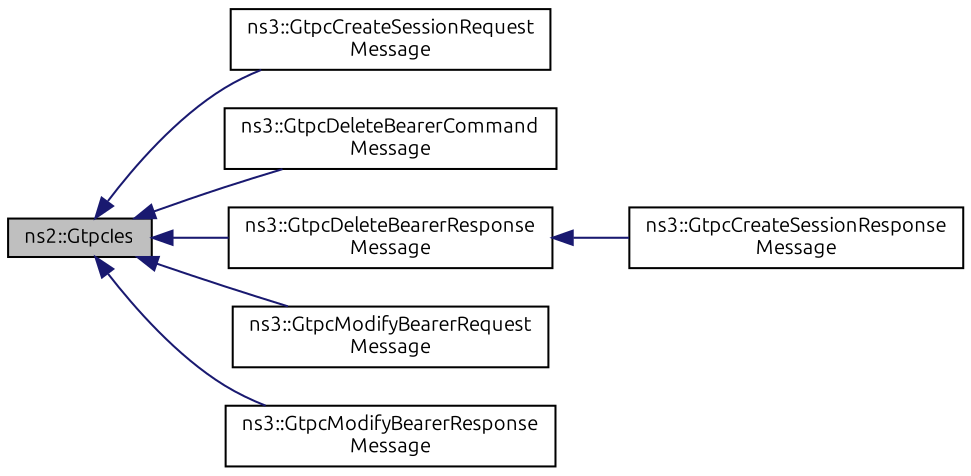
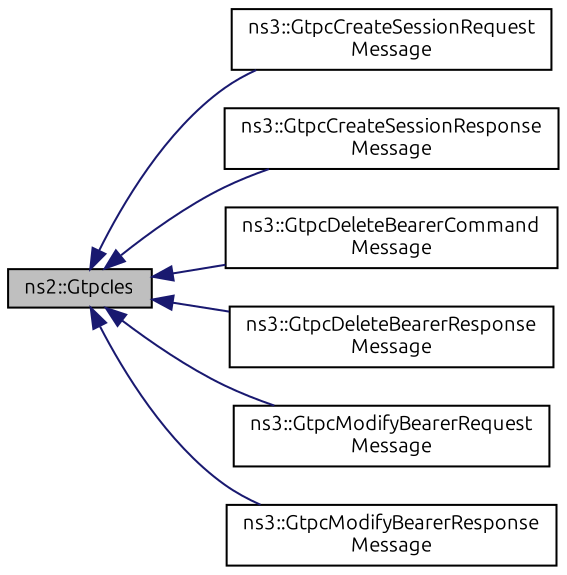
edge "ns3::GtpcCreateSessionResponse Message" -> "ns3::GtpcDeleteBearerResponse Message": now "ns3::GtpcCreateSessionResponse Message" -> "ns2::GtpcIes"
